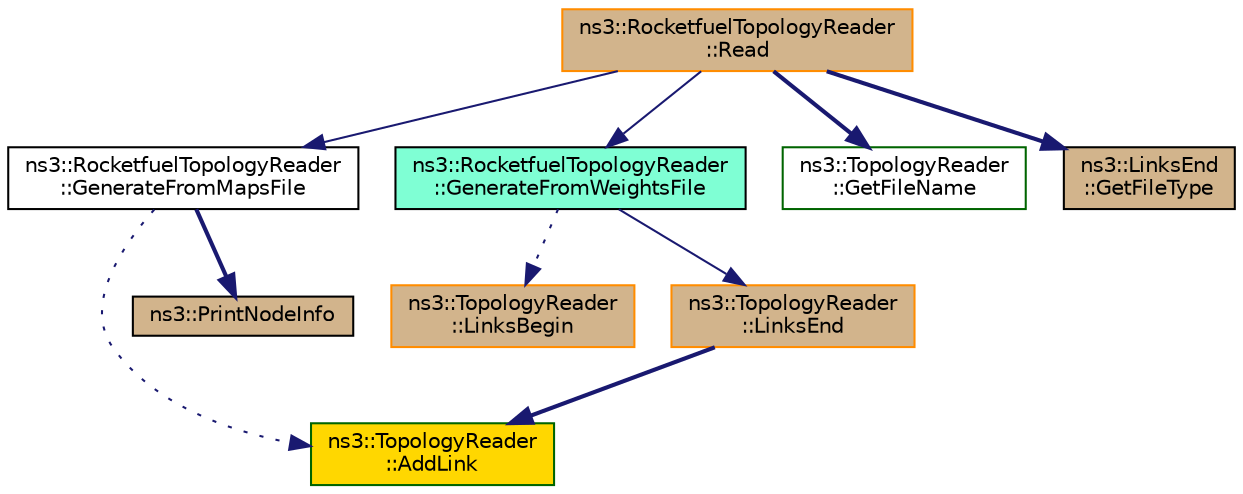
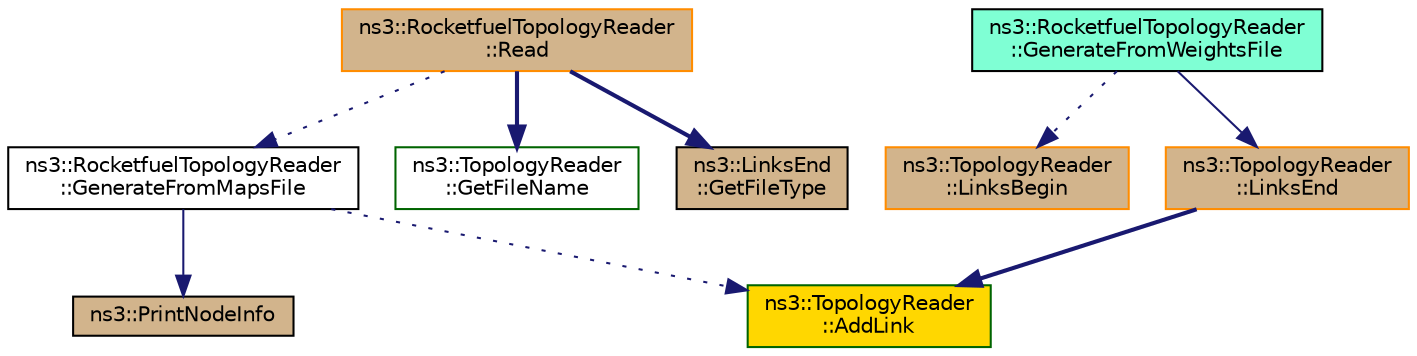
edge "ns3::RocketfuelTopologyReader ::Read" -> "ns3::RocketfuelTopologyReader ::GenerateFromWeightsFile": removed
edge "ns3::RocketfuelTopologyReader ::Read" -> "ns3::RocketfuelTopologyReader ::GenerateFromMapsFile": style solid -> dotted
edge "ns3::RocketfuelTopologyReader ::GenerateFromMapsFile" -> "ns3::PrintNodeInfo": style bold -> solid
